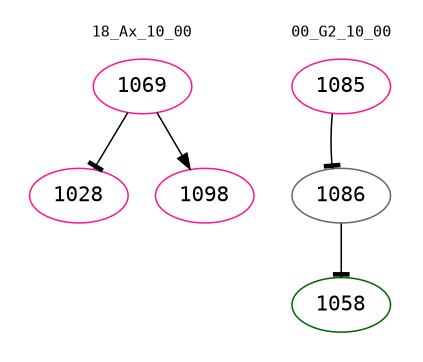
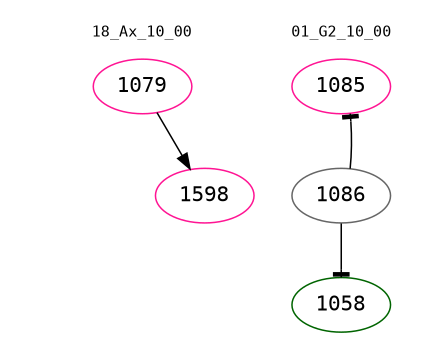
cluster "00_G2_10_00": label "00_G2_10_00" -> "01_G2_10_00"
node "1069": label "1069" -> "1079"
edge "1085" -> "1086": reversed
node "1028": removed
node "1098": label "1098" -> "1598"
